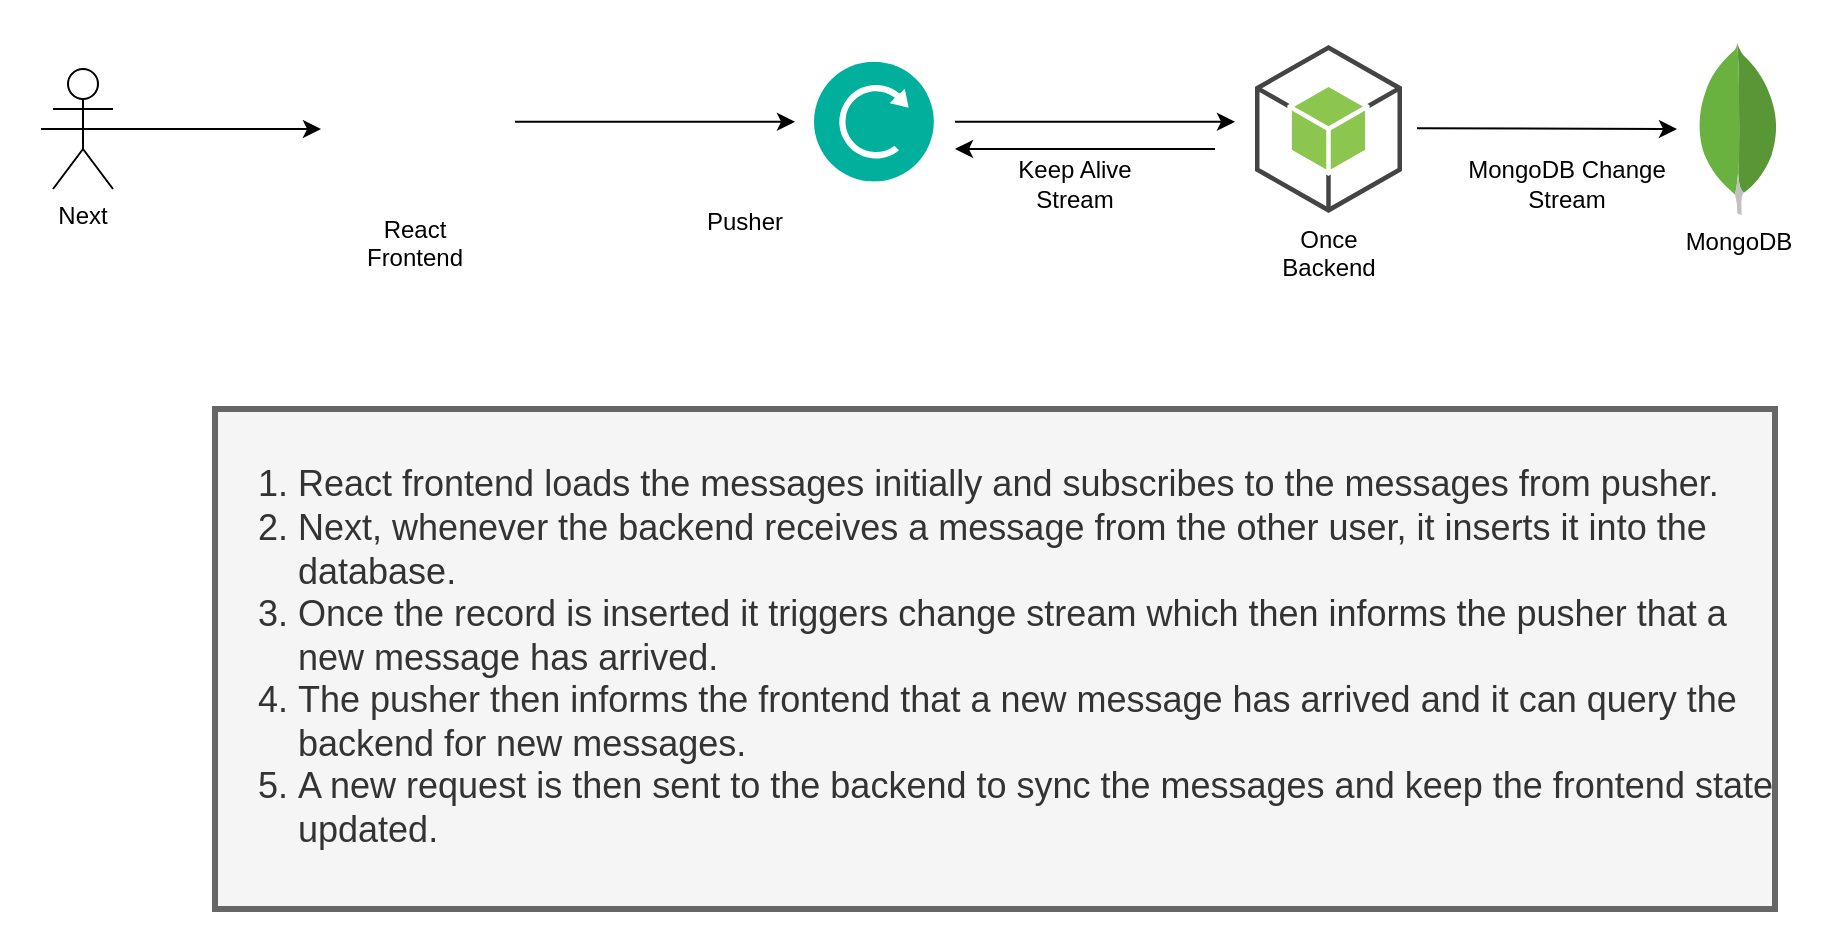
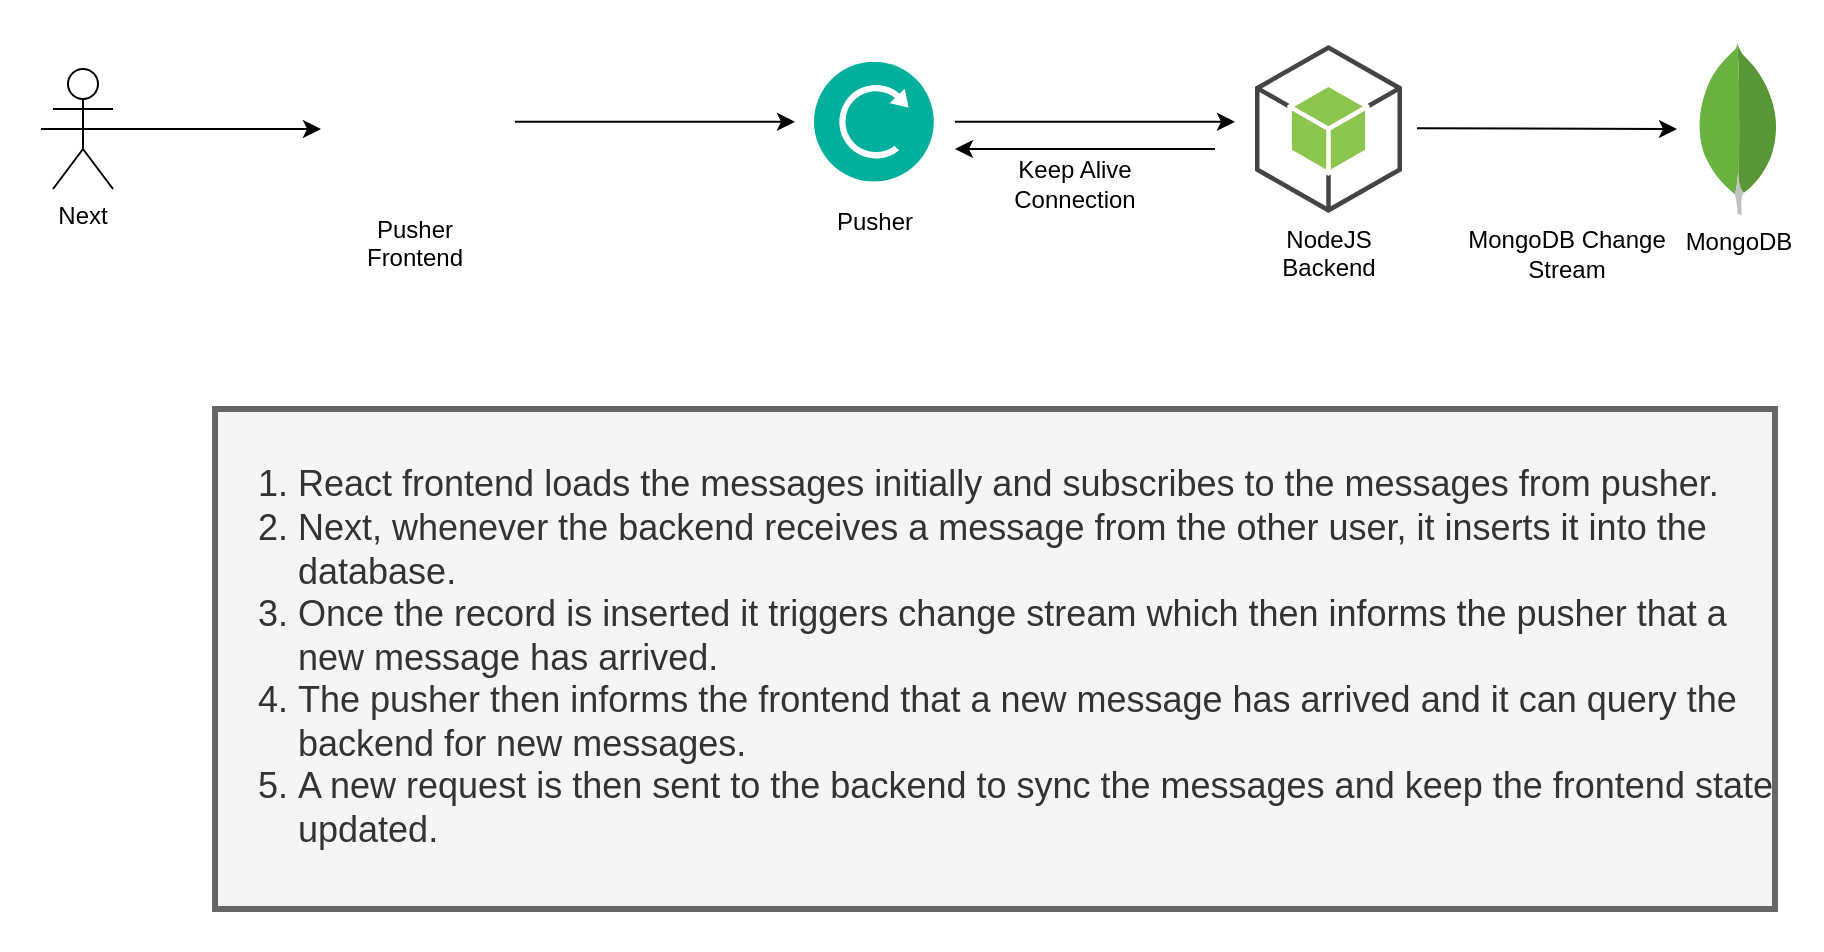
node "Keep Alive Stream": label "Keep Alive Stream" -> "Keep Alive Connection"
node "MongoDB Change Stream": moved (1567, 185) -> (1567, 255)
node "Pusher": moved (745, 223) -> (875, 223)
node "React Frontend": label "React Frontend" -> "Pusher Frontend"
node "Once Backend": label "Once Backend" -> "NodeJS Backend"
